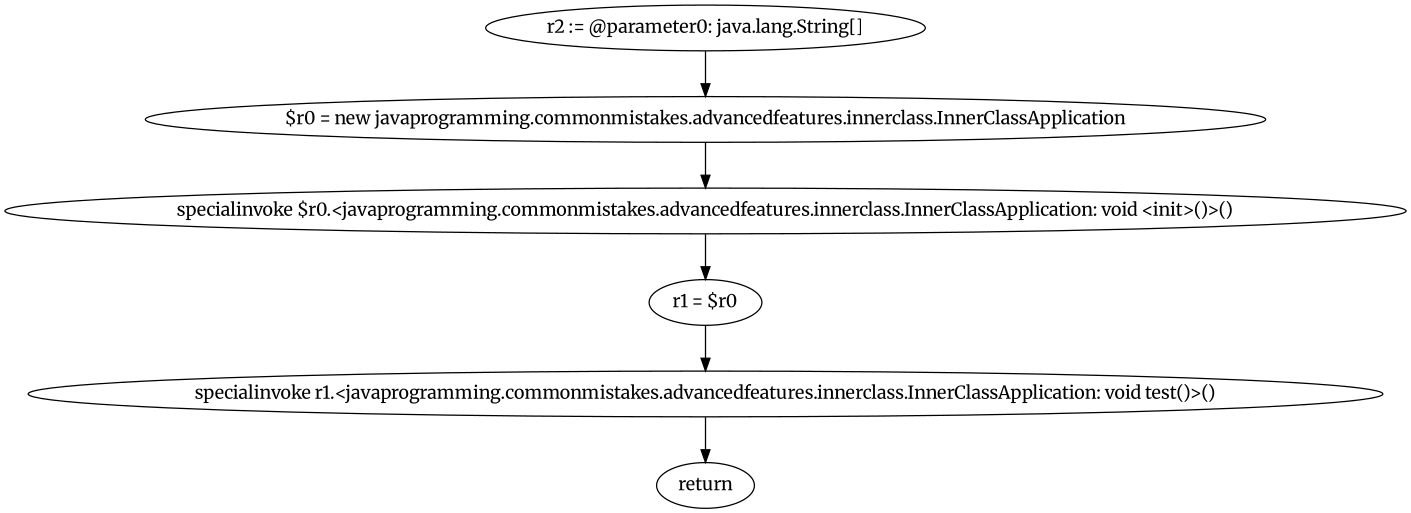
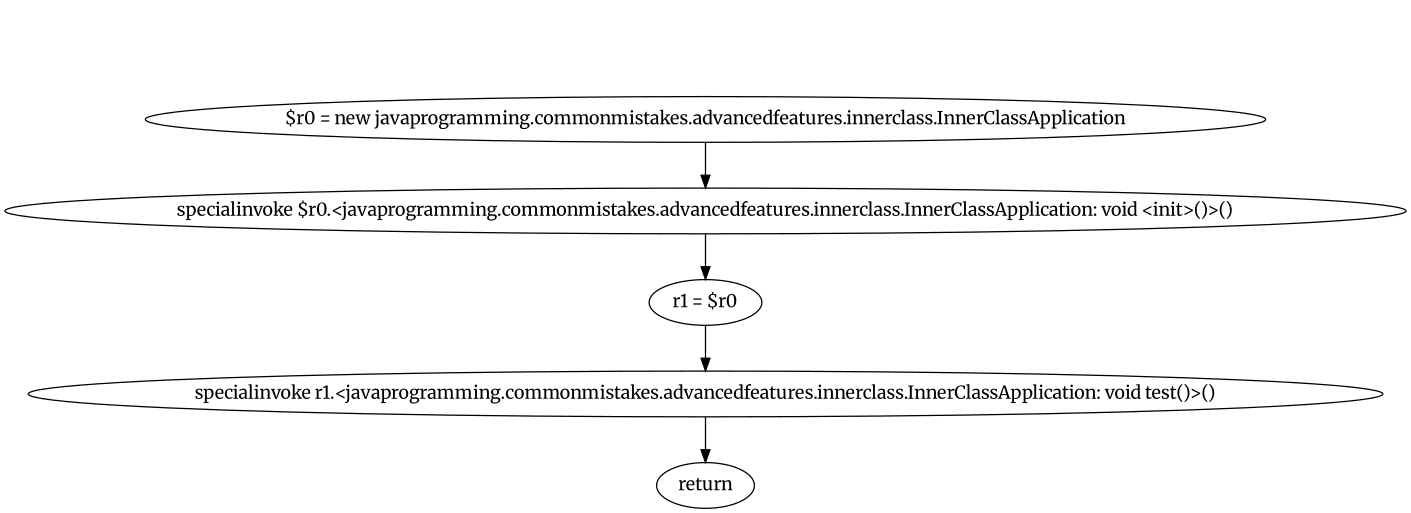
node "r2 := @parameter0: java.lang.String[]": removed
